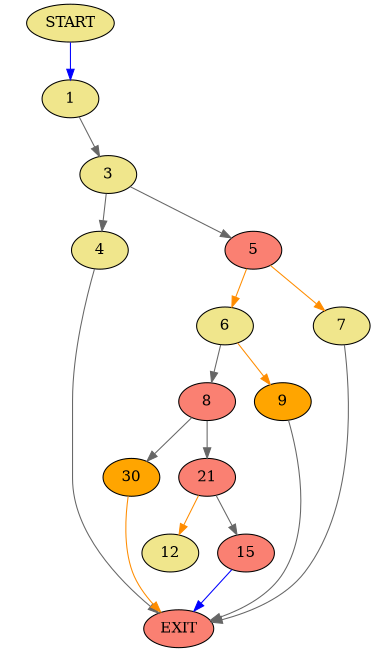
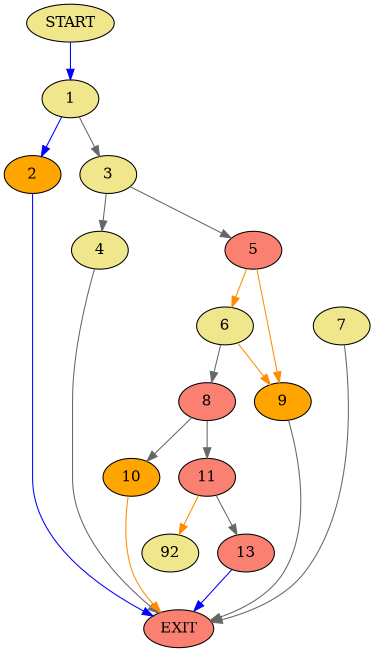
node "2": added
edge "5" -> "7": now "5" -> "9"
node "30": label "30" -> "10"
node "21": label "21" -> "11"
node "12": label "12" -> "92"
node "15": label "15" -> "13"
